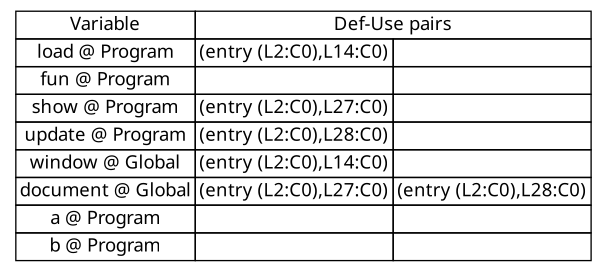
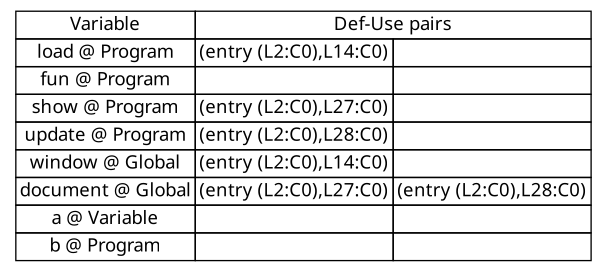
node "Variable": text "a @ Program" -> "a @ Variable"
